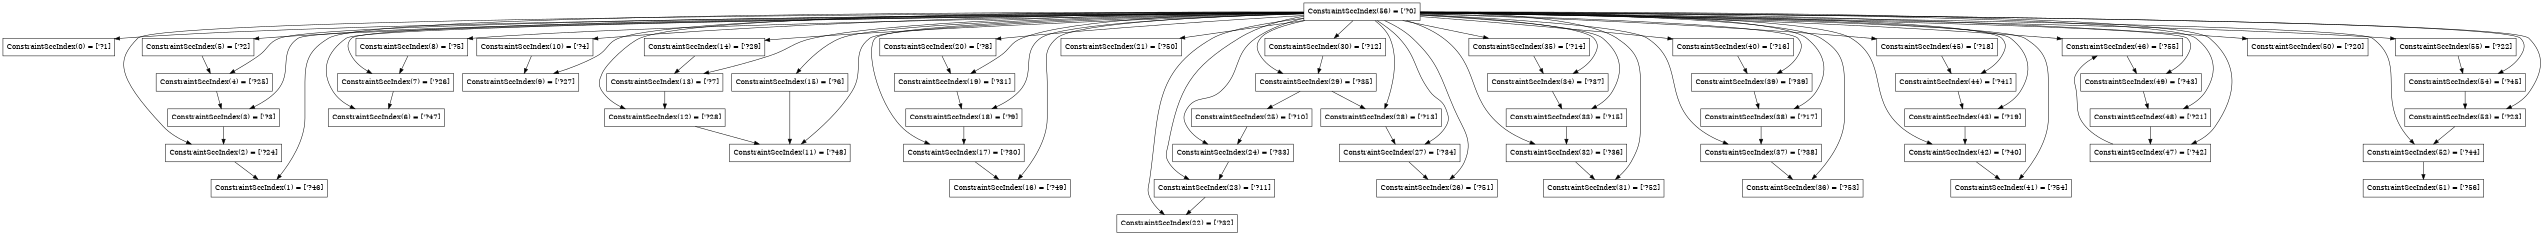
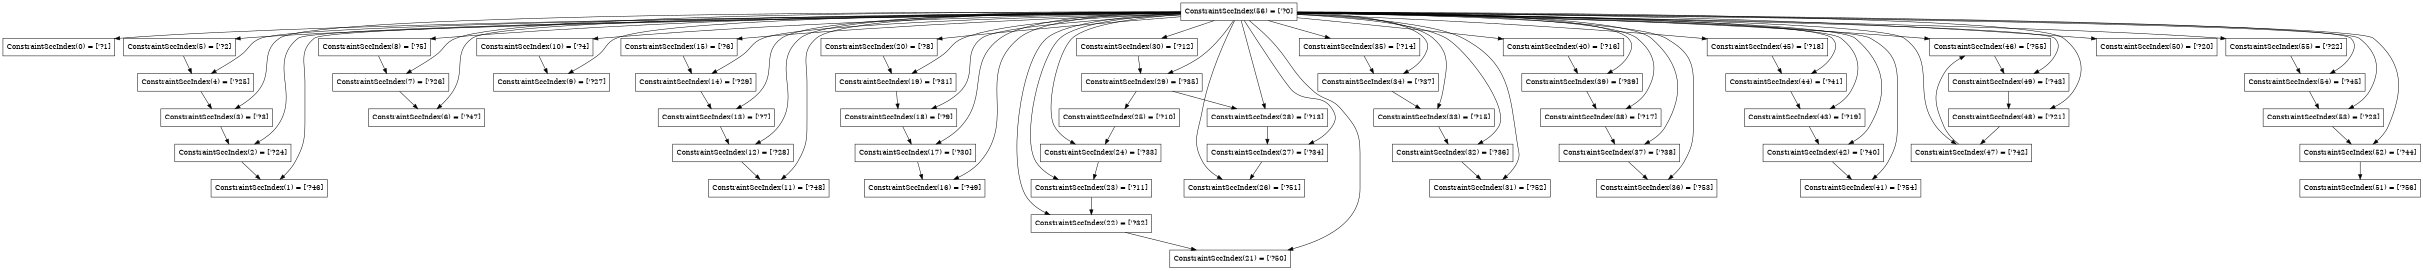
edge "ConstraintSccIndex(15) = ['?6]" -> "ConstraintSccIndex(11) = ['?48]": now "ConstraintSccIndex(15) = ['?6]" -> "ConstraintSccIndex(14) = ['?29]"
edge "ConstraintSccIndex(22) = ['?32]" -> "ConstraintSccIndex(21) = ['?50]": added
